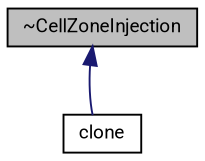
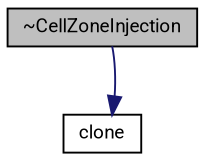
edge "clone" -> "~CellZoneInjection": reversed
